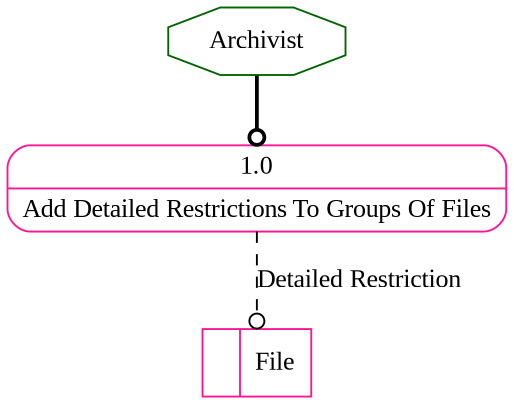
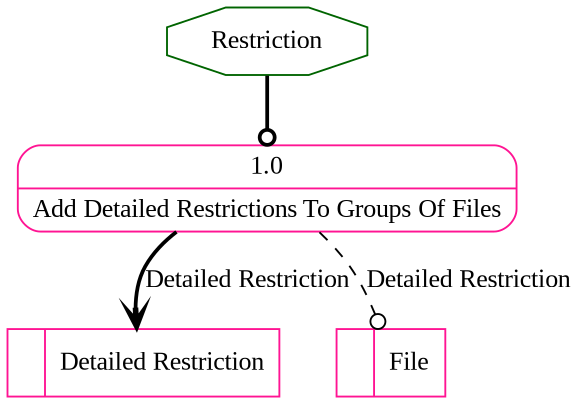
node "Archivist": label "Archivist" -> "Restriction"
node "Detailed Restriction": added
